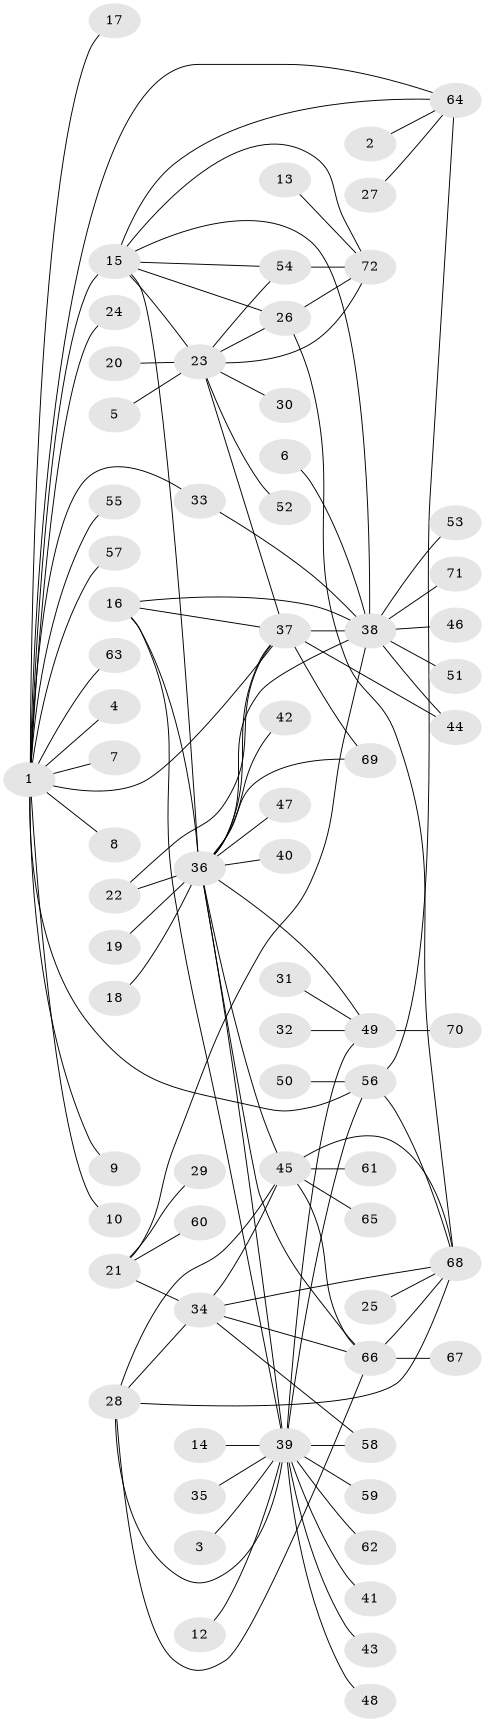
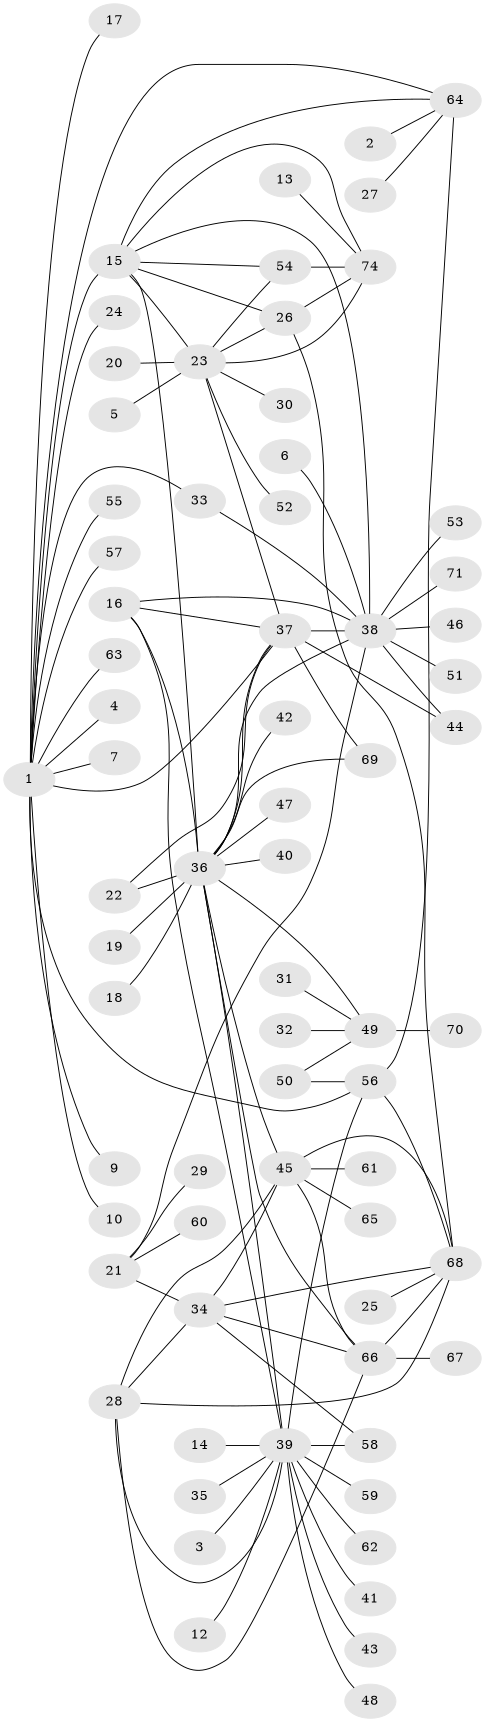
node "72": label "72" -> "74"
node "8": removed
edge "49" -- "39": now "49" -- "50"
